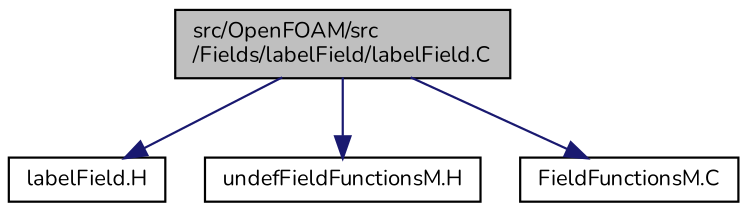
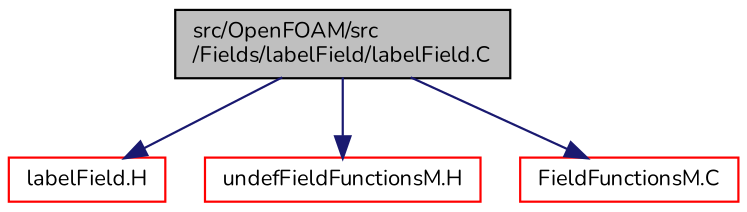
node "labelField.H": color black -> red
node "undefFieldFunctionsM.H": color black -> red
node "FieldFunctionsM.C": color black -> red
